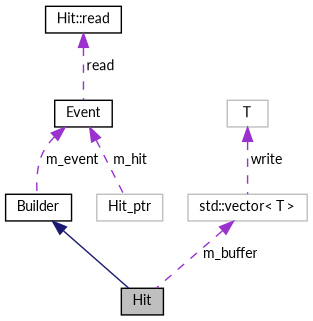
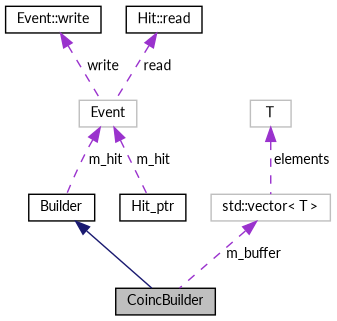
node "Event::write": added
node "Event": color black -> grey75
edge "Builder" -> "Event": label " m_event" -> " m_hit"
edge "std::vector< T >" -> "T": label " write" -> " elements"
node "Hit_ptr": color grey75 -> black
node "Hit": label "Hit" -> "CoincBuilder"
